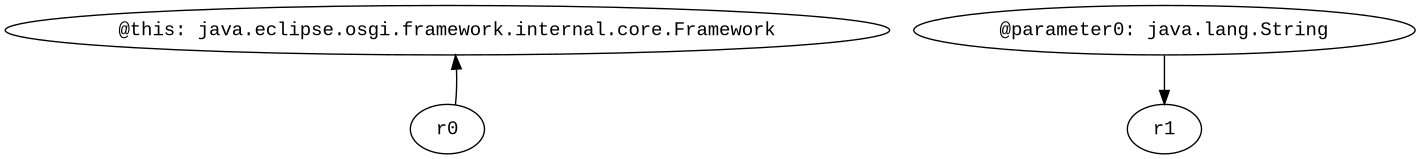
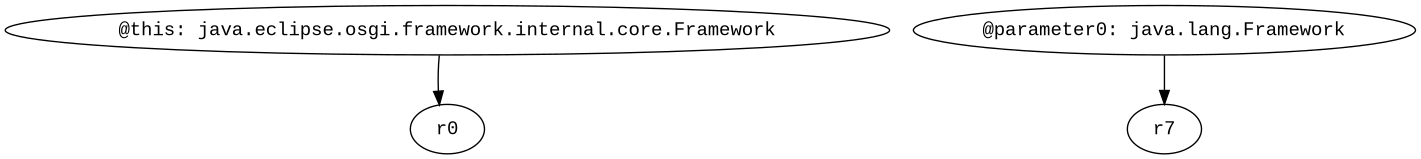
node "@parameter0: java.lang.String": label "@parameter0: java.lang.String" -> "@parameter0: java.lang.Framework"
edge "r0" -> "@this: java.eclipse.osgi.framework.internal.core.Framework": reversed
node "r1": label "r1" -> "r7"
